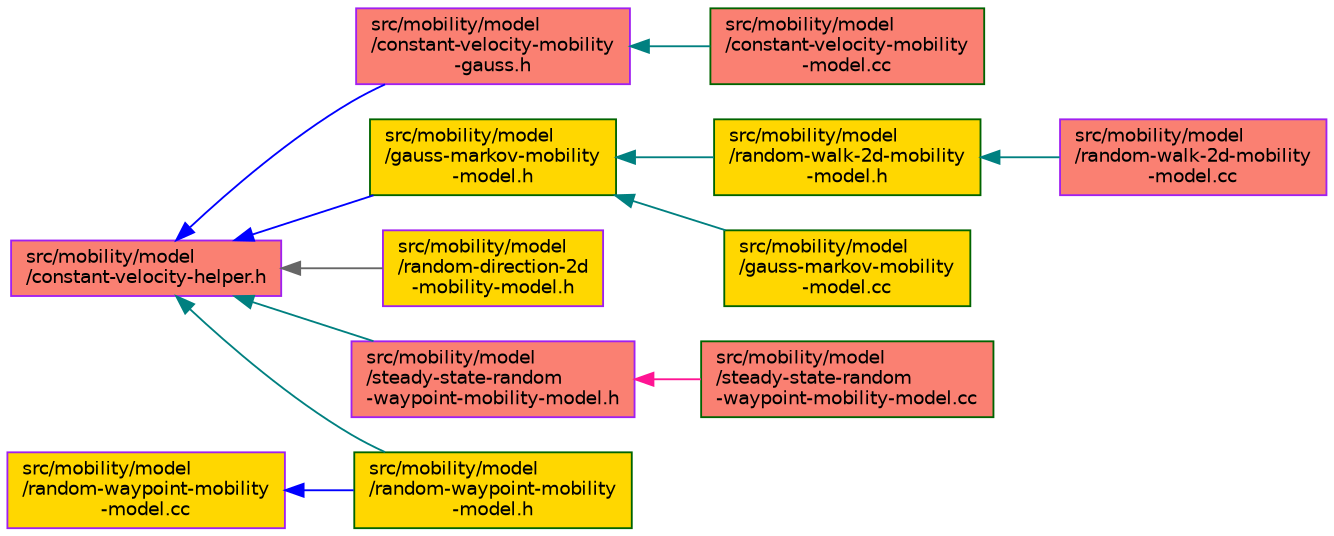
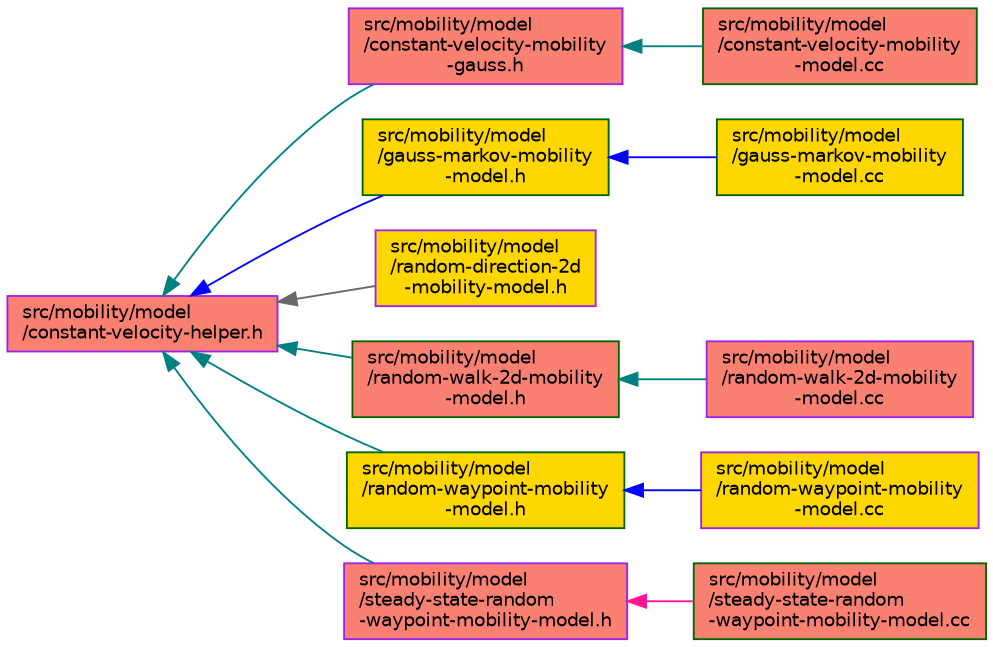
edge "src/mobility/model /constant-velocity-mobility -gauss.h" -> "src/mobility/model /constant-velocity-helper.h": color blue -> teal
edge "src/mobility/model /random-walk-2d-mobility -model.h" -> "src/mobility/model /gauss-markov-mobility -model.h": now "src/mobility/model /random-walk-2d-mobility -model.h" -> "src/mobility/model /constant-velocity-helper.h"
node "src/mobility/model /random-walk-2d-mobility -model.h": fillcolor gold -> salmon
edge "src/mobility/model /gauss-markov-mobility -model.cc" -> "src/mobility/model /gauss-markov-mobility -model.h": color teal -> blue
edge "src/mobility/model /random-waypoint-mobility -model.h" -> "src/mobility/model /random-waypoint-mobility -model.cc": reversed
